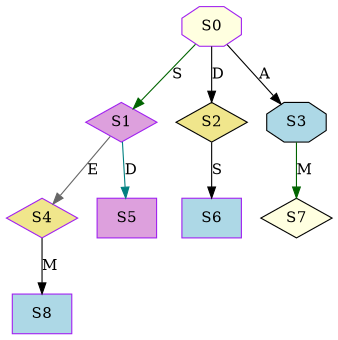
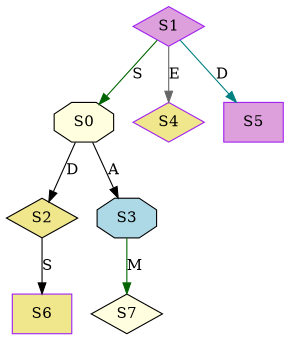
node "S0": color purple -> black
edge "S0" -> "S1": reversed
node "S6": fillcolor lightblue -> khaki
node "S8": removed
